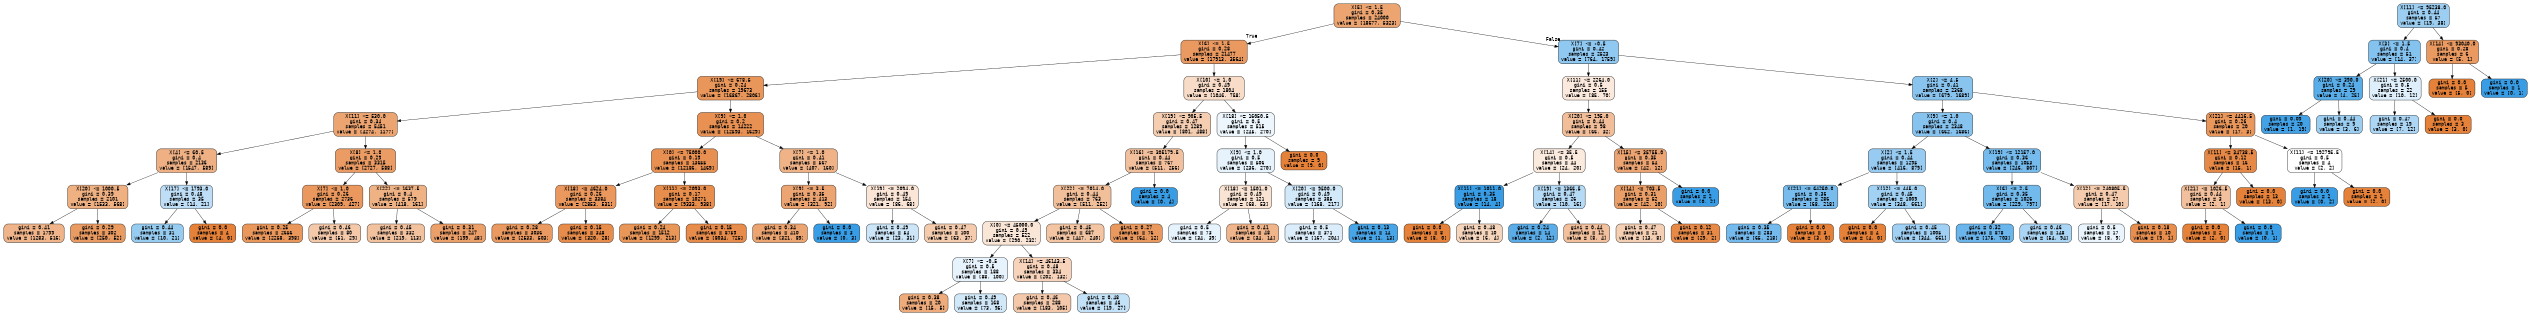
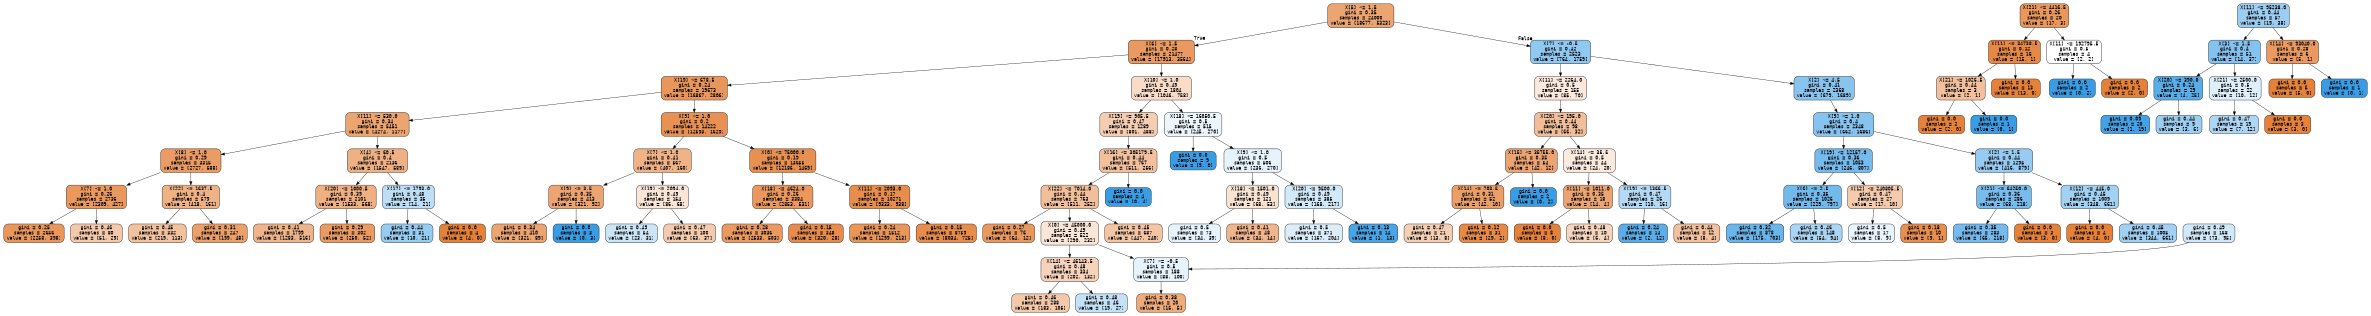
edge "X[2] <= 4.5 gini = 0.41 samples = 2368 value = [679, 1689]" -> "X[21] <= 4416.5 gini = 0.26 samples = 20 value = [17, 3]": removed
node "gini = 0.0 samples = 9 value = [9, 0]": fillcolor #e58139 -> #399de5
node "X[11] <= 1011.0 gini = 0.35 samples = 18 value = [14, 4]": fillcolor #399de5 -> #eca572
edge "X[7] <= -0.5 gini = 0.5 samples = 188 value = [88, 100]" -> "gini = 0.49 samples = 168 value = [73, 95]": reversed
